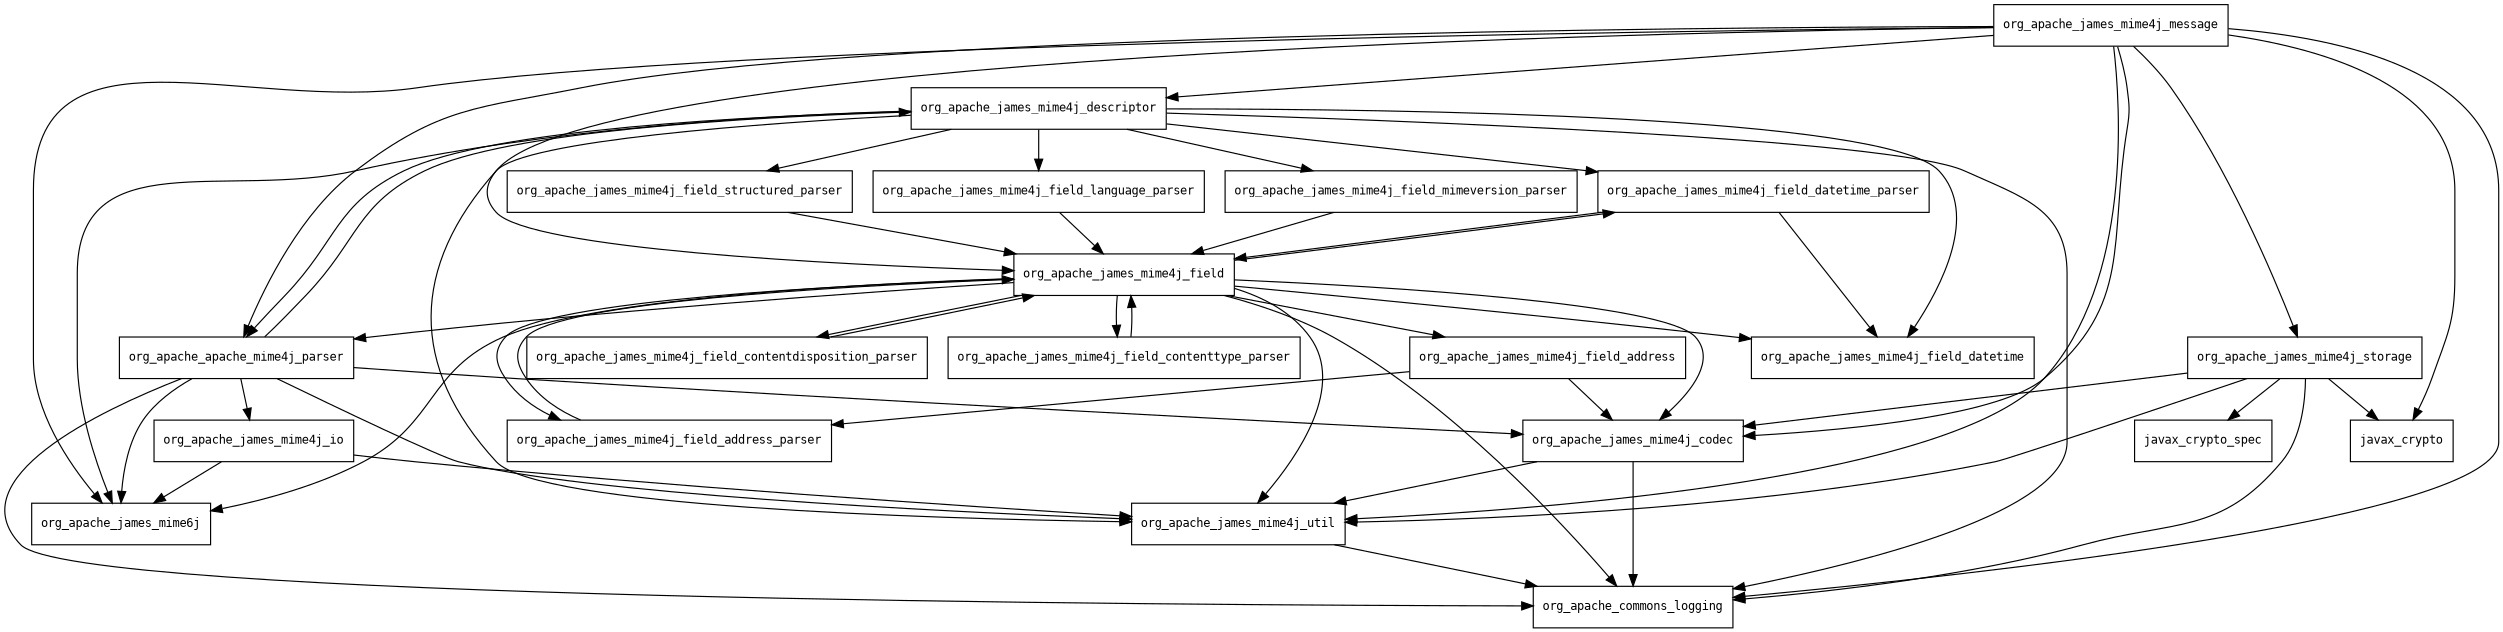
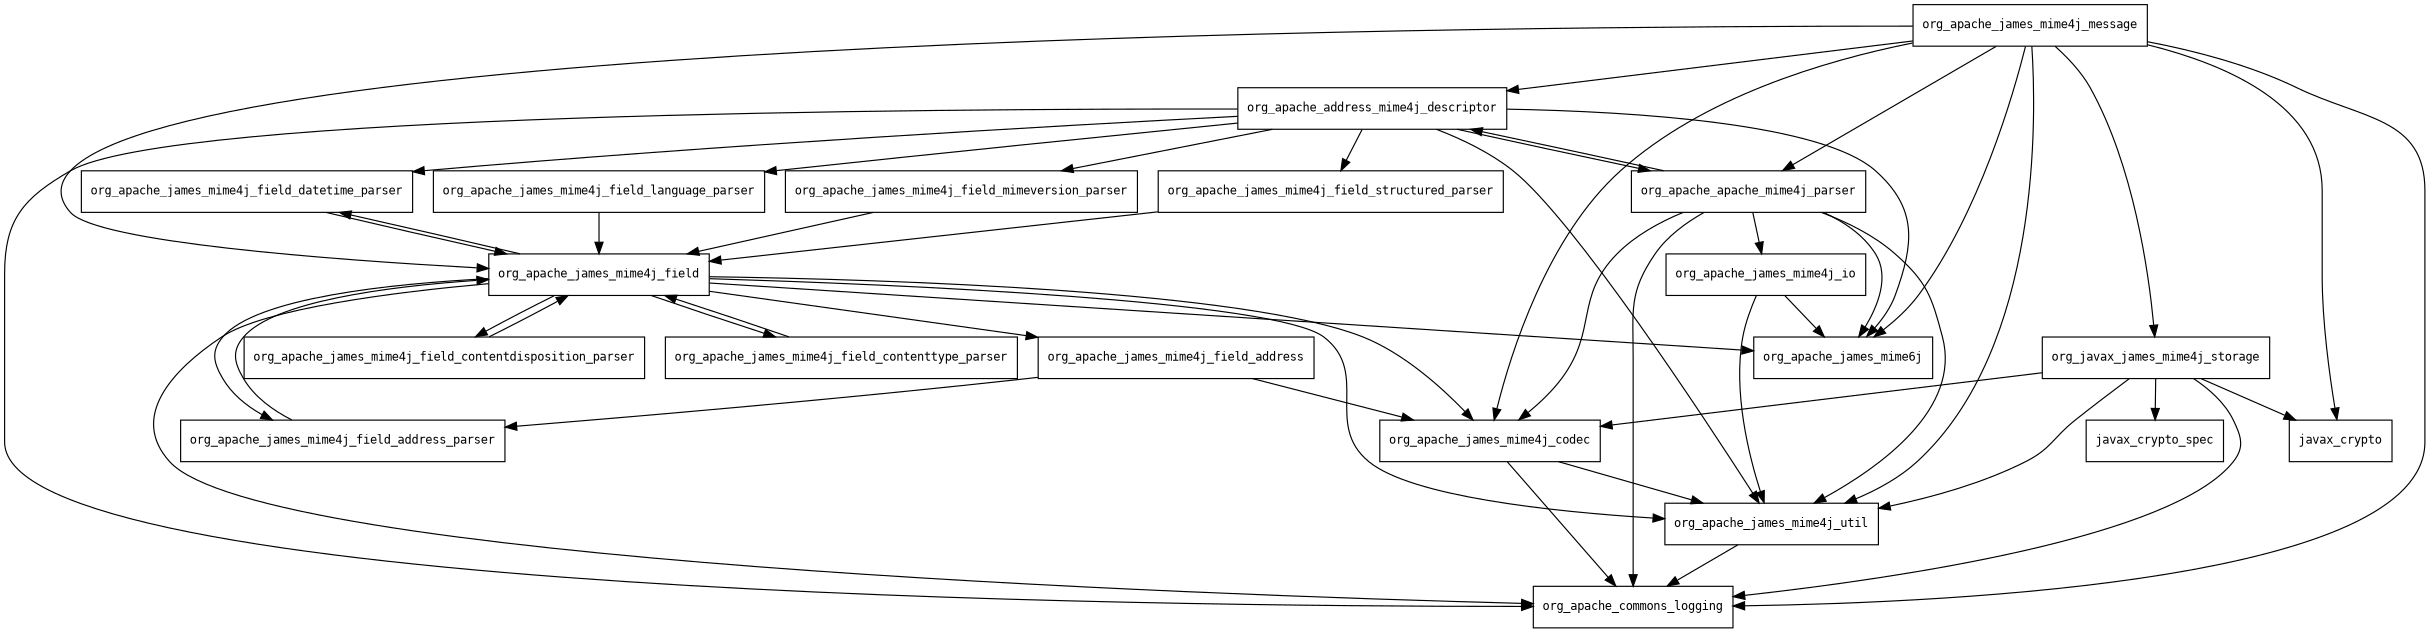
node "org_apache_james_mime4j_descriptor": label "org_apache_james_mime4j_descriptor" -> "org_apache_address_mime4j_descriptor"
edge "org_apache_james_mime4j_field" -> "org_apache_apache_mime4j_parser": removed
node "org_apache_james_mime4j_field_datetime": removed
node "org_apache_james_mime4j_storage": label "org_apache_james_mime4j_storage" -> "org_javax_james_mime4j_storage"
